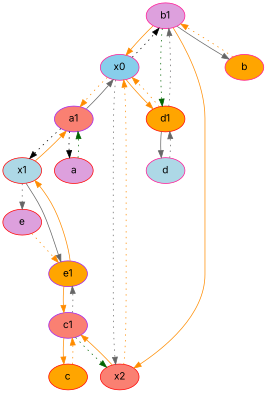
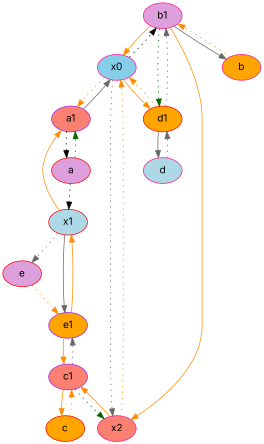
edge "a1" -> "x1": now "a" -> "x1"
node "x2": color red -> deeppink
